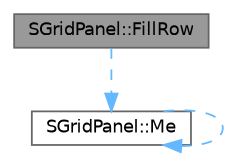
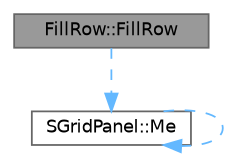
node "SGridPanel::FillRow": label "SGridPanel::FillRow" -> "FillRow::FillRow"
